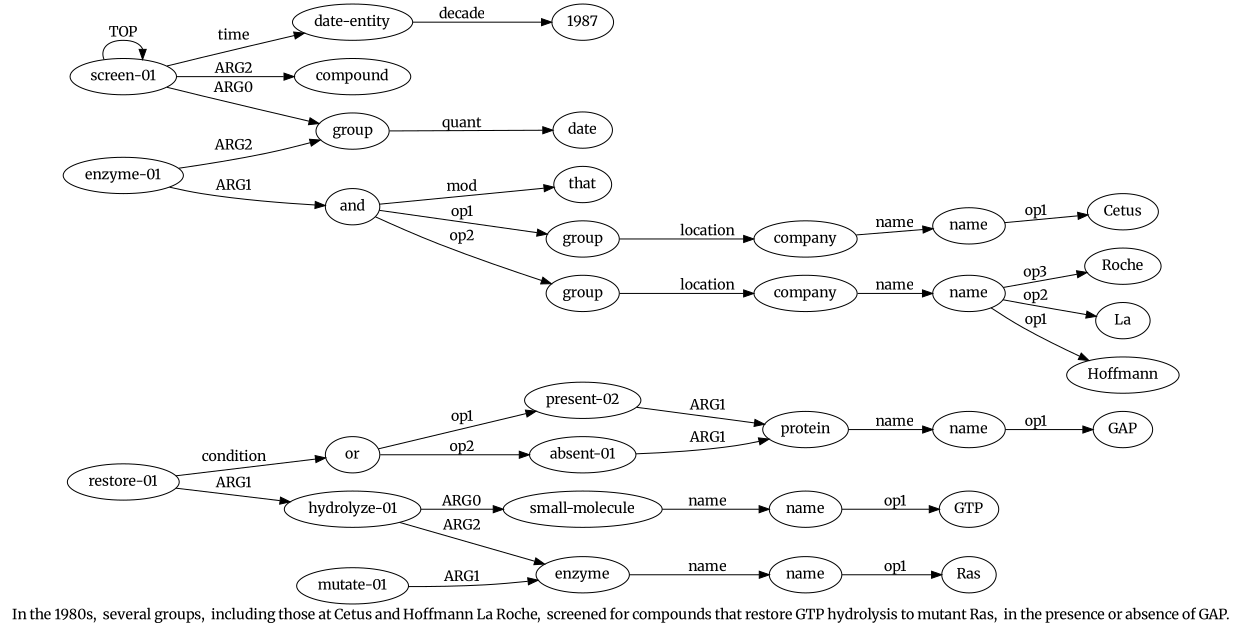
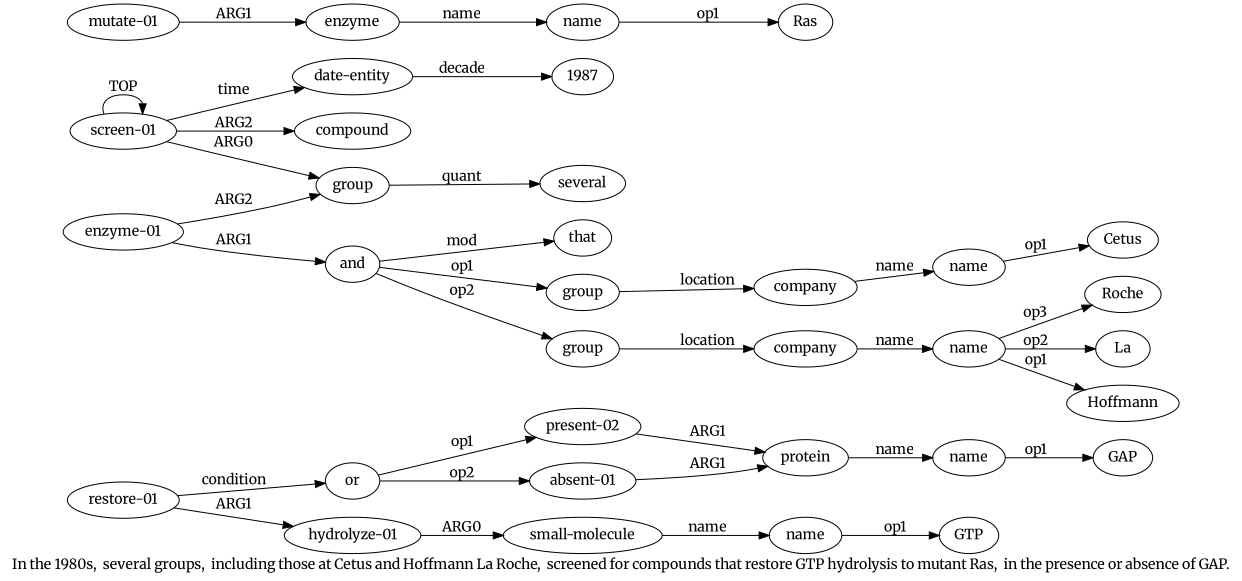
node "date": label "date" -> "several"
edge "hydrolyze-01" -> "enzyme": removed, label "ARG2"
